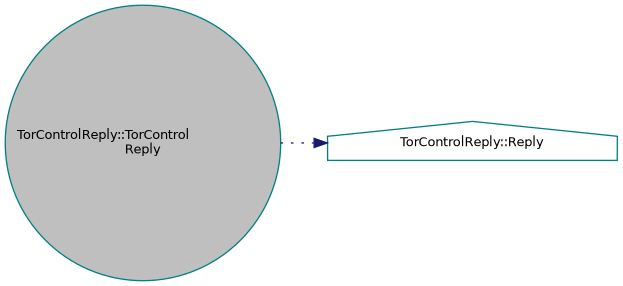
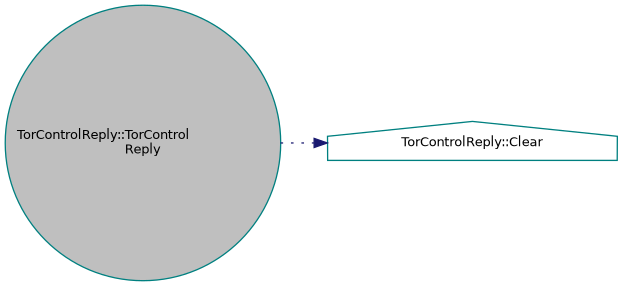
node "TorControlReply::Reply": label "TorControlReply::Reply" -> "TorControlReply::Clear"
